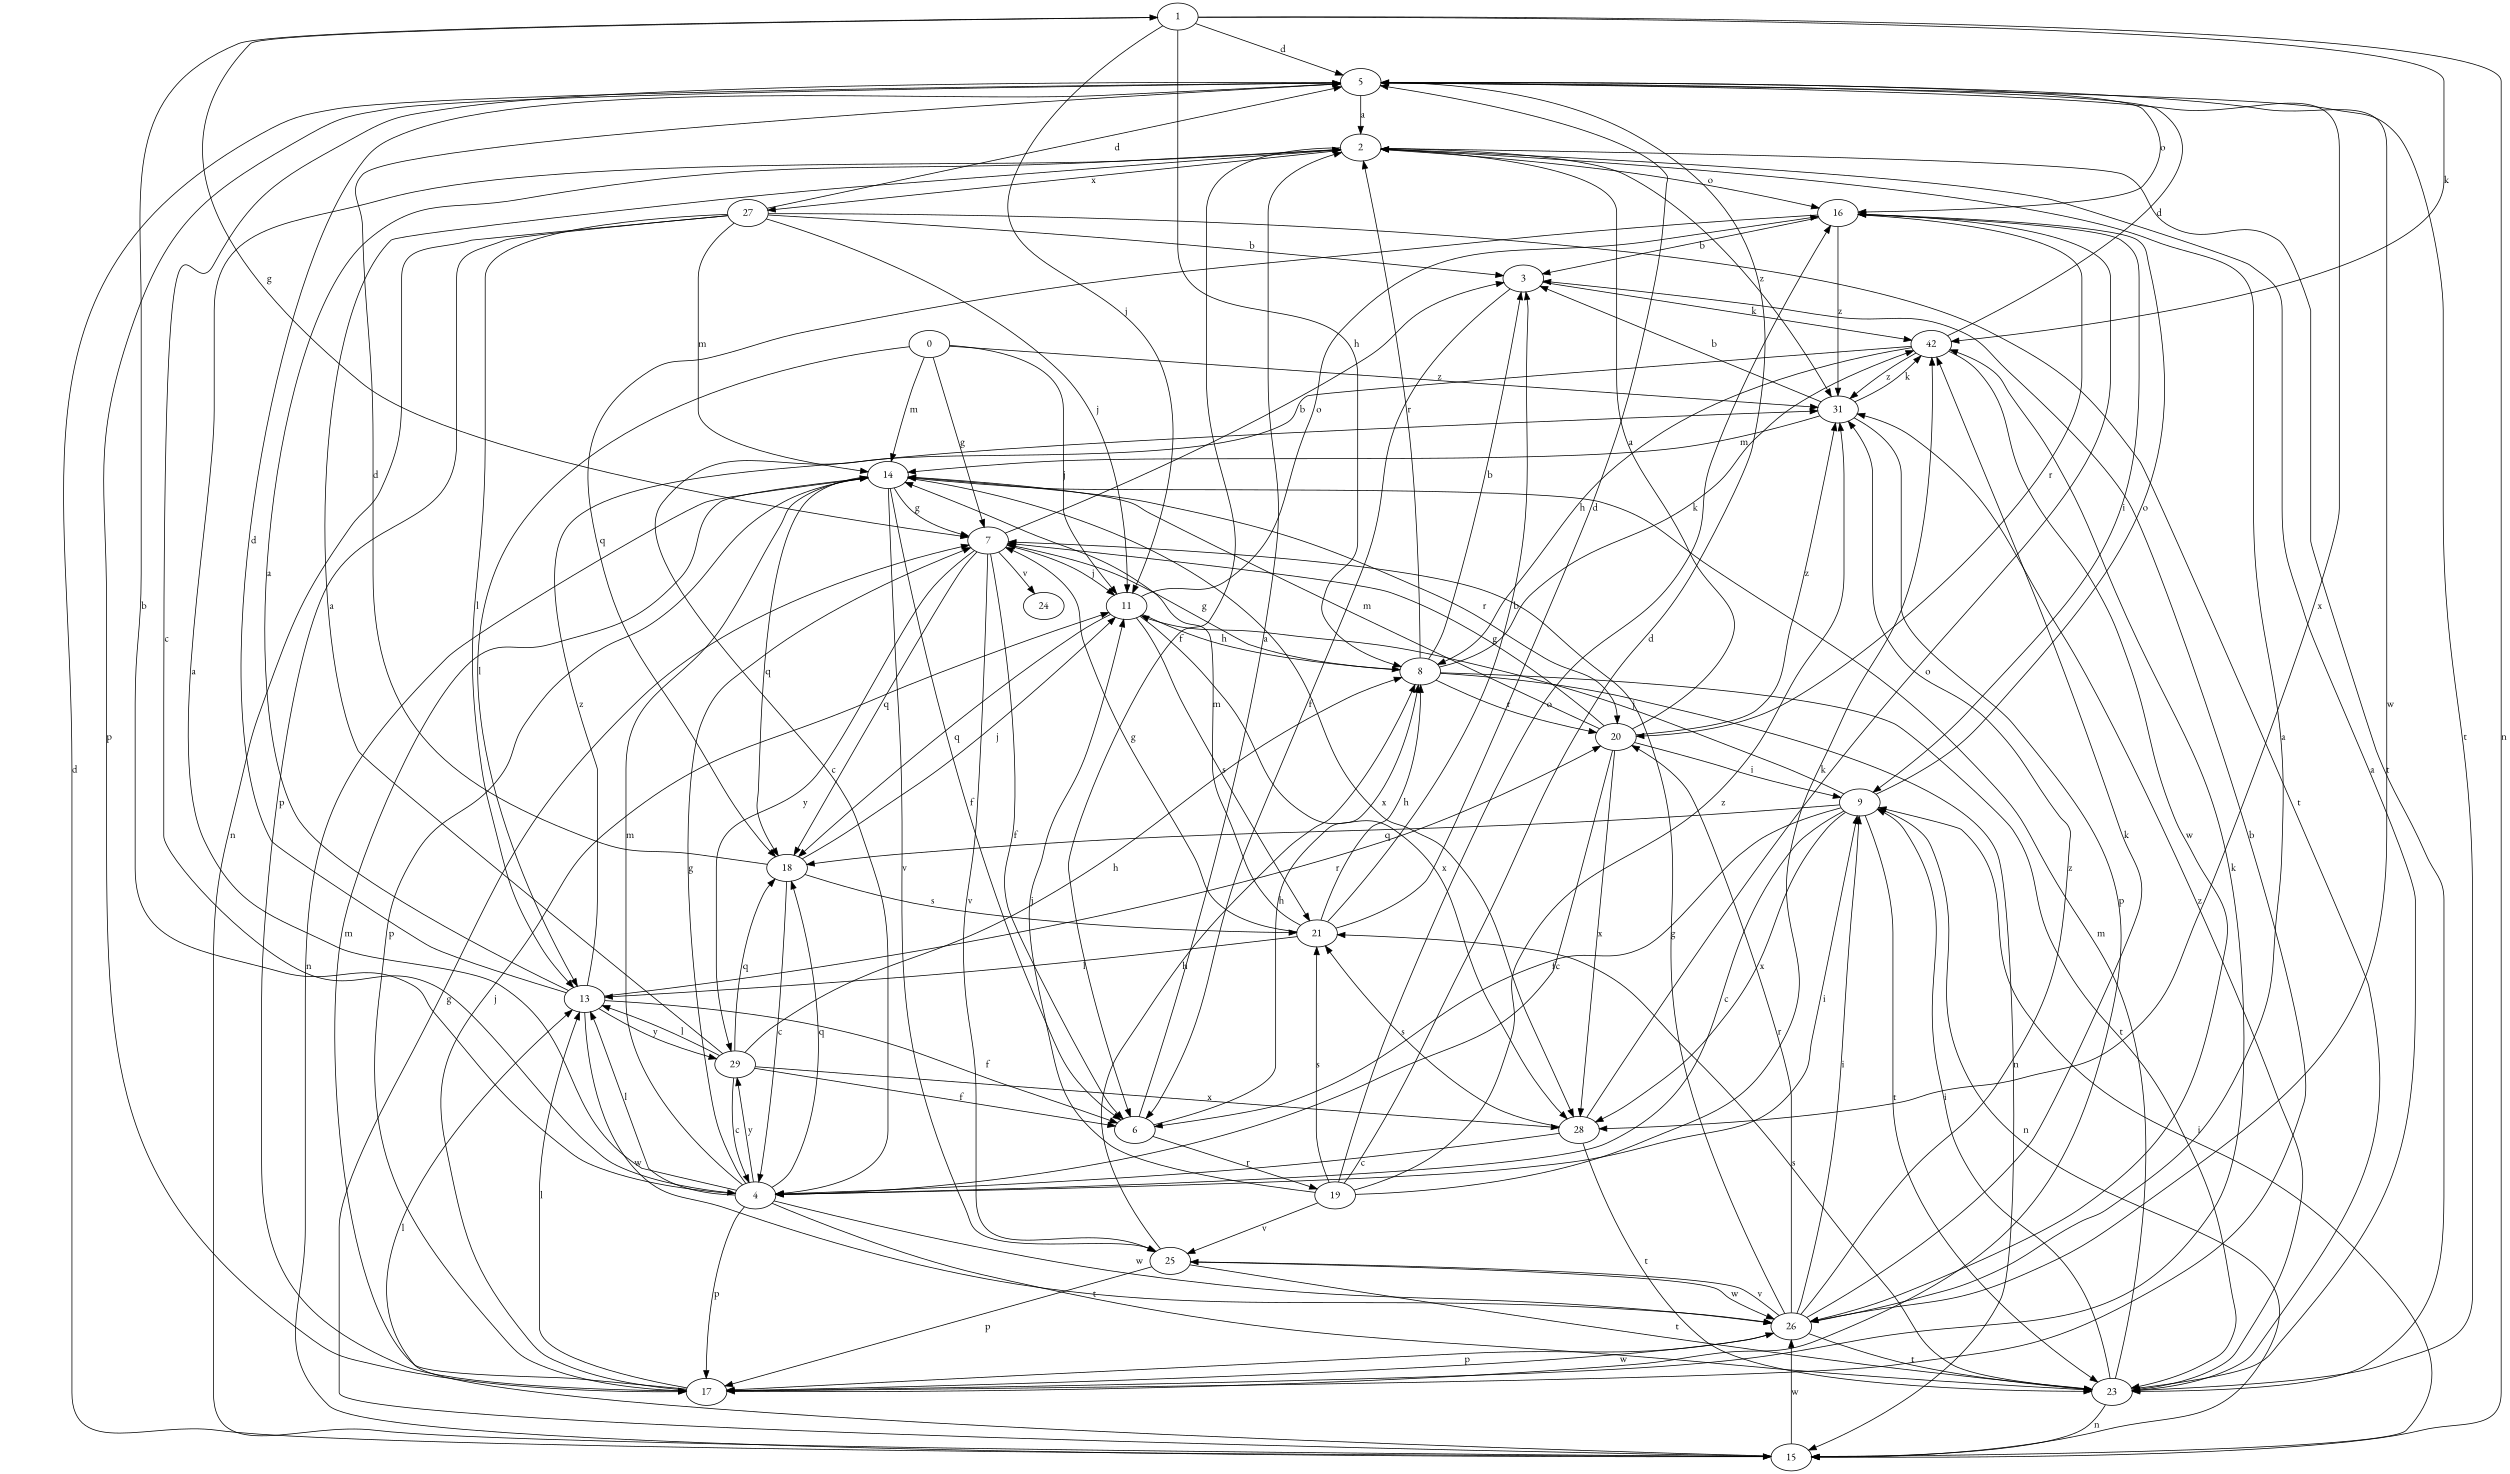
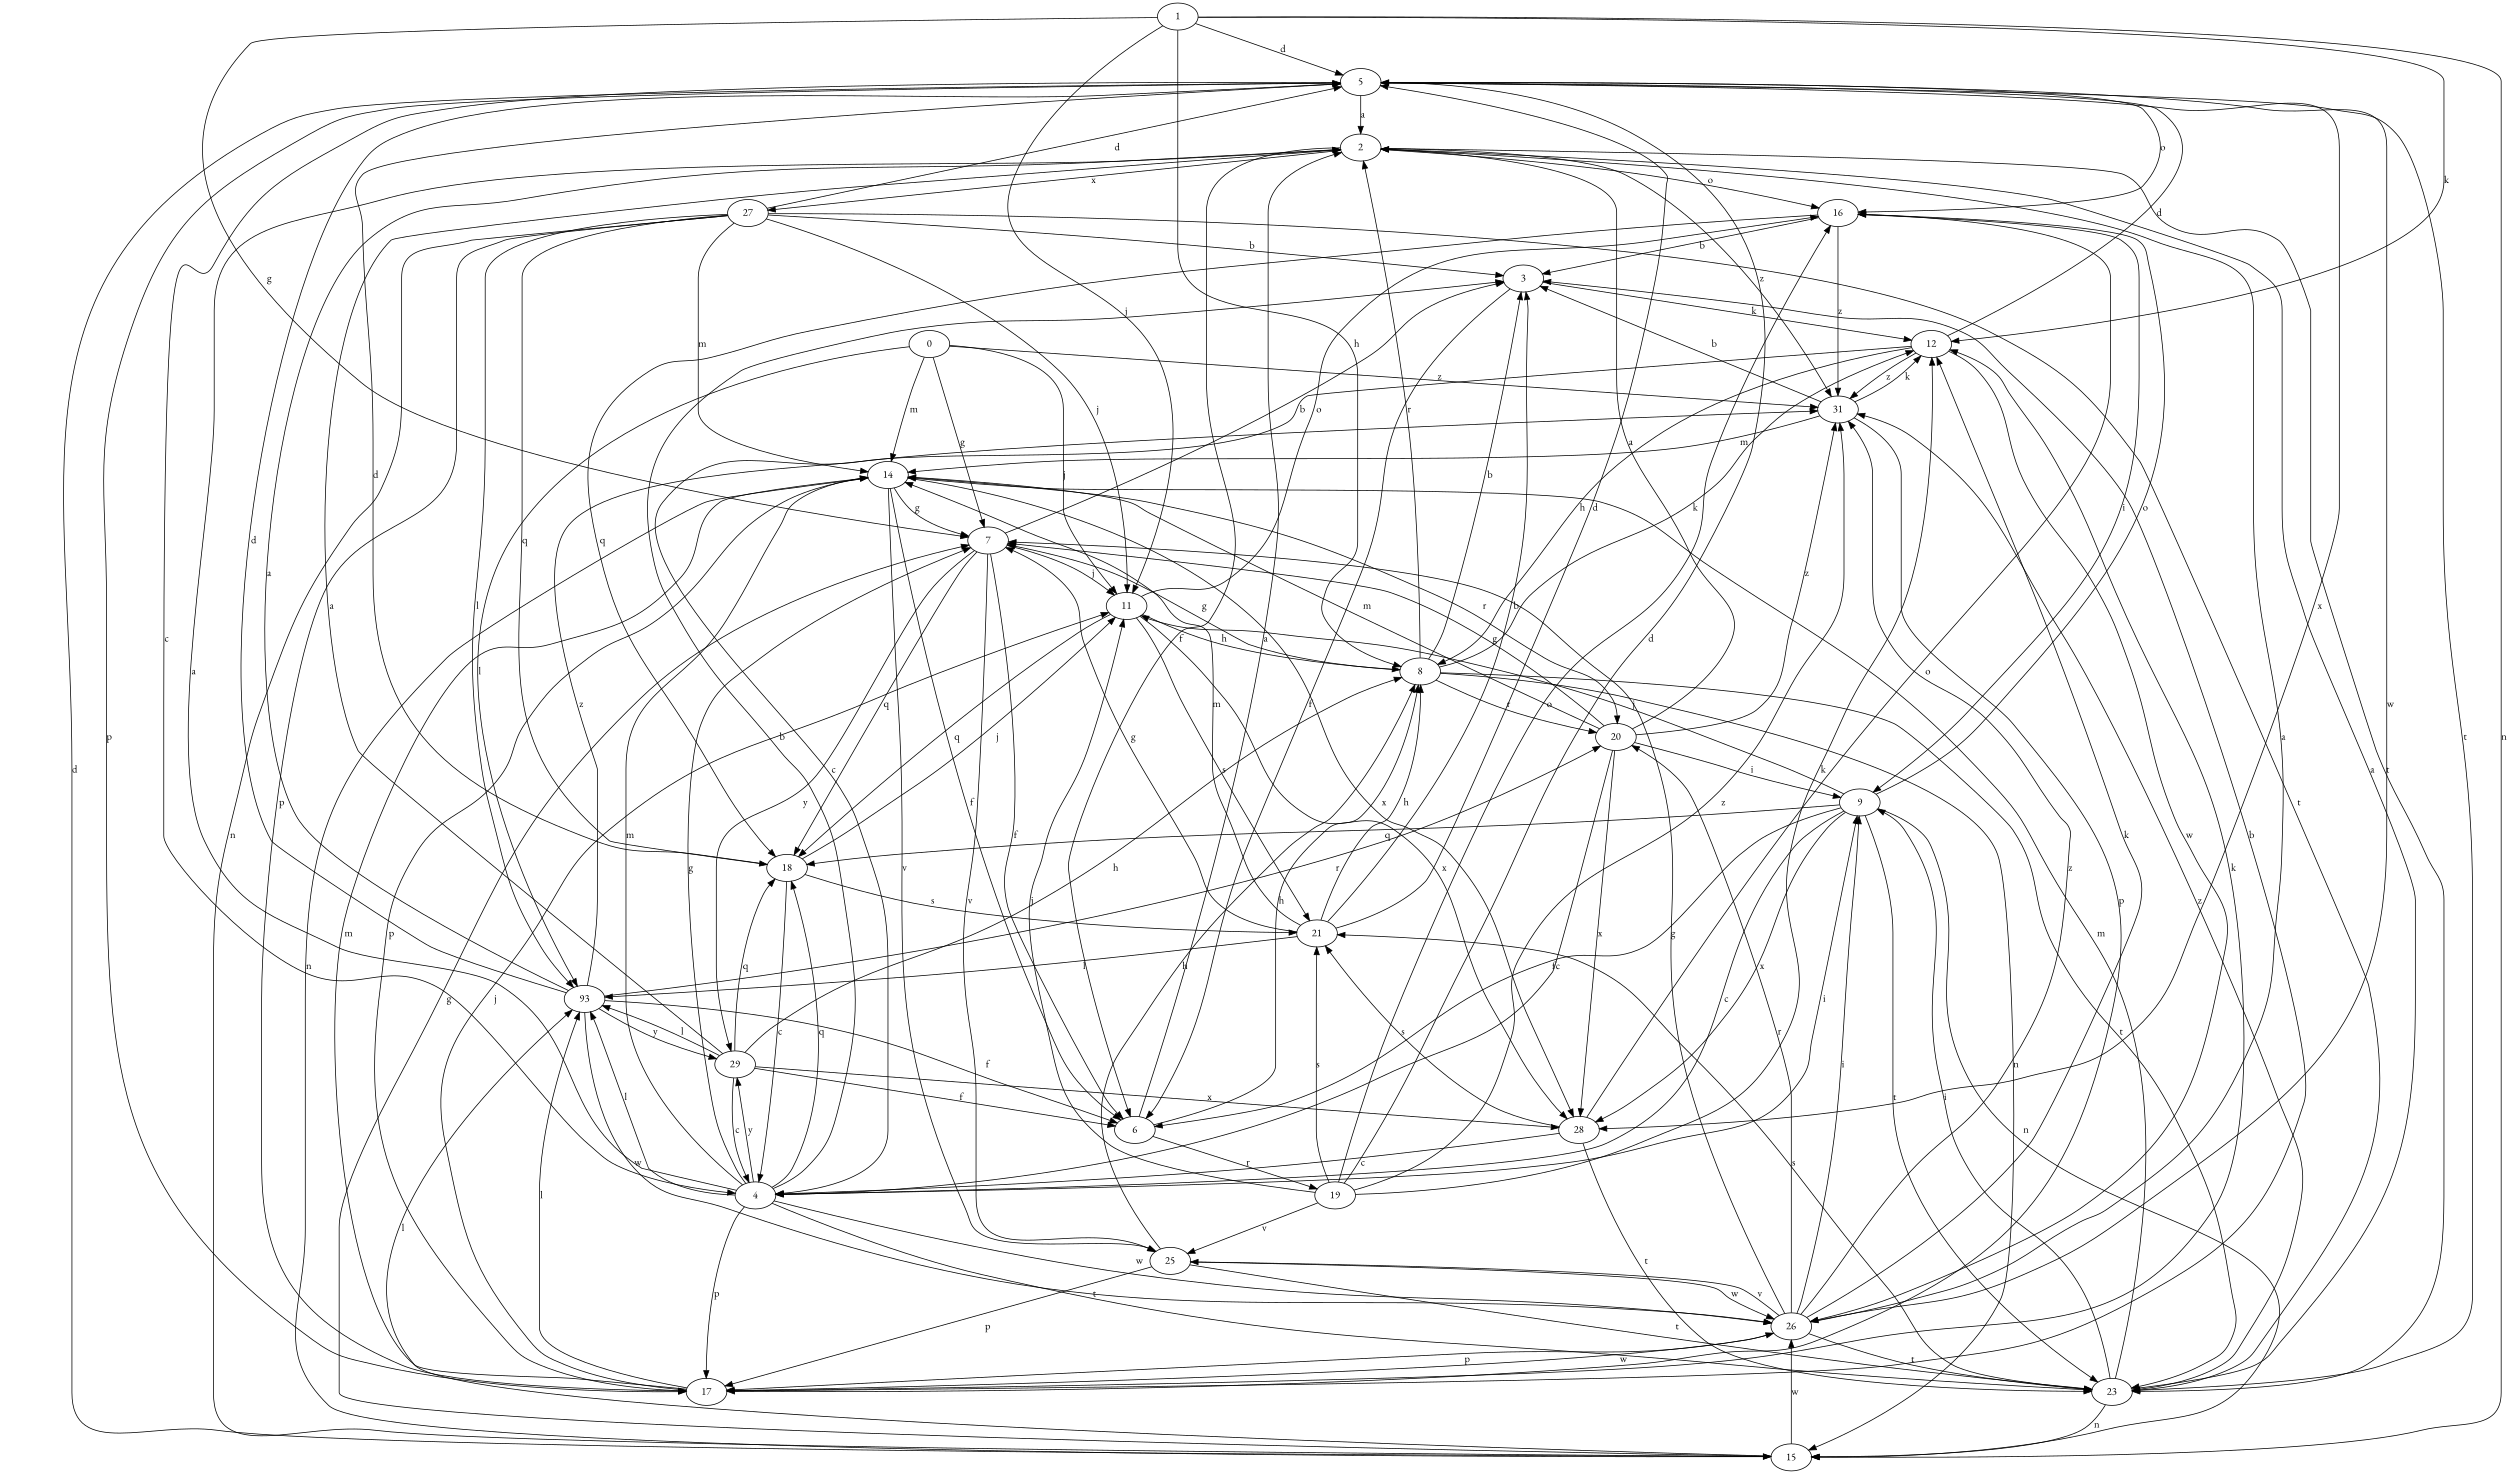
node "42": label "42" -> "12"
edge "4" -> "1": now "4" -> "3"
edge "16" -> "20": removed, label "r"
node "24": removed
edge "14" -> "18": now "27" -> "18"
node "13": label "13" -> "93"
edge "15" -> "9": removed, label "i"
